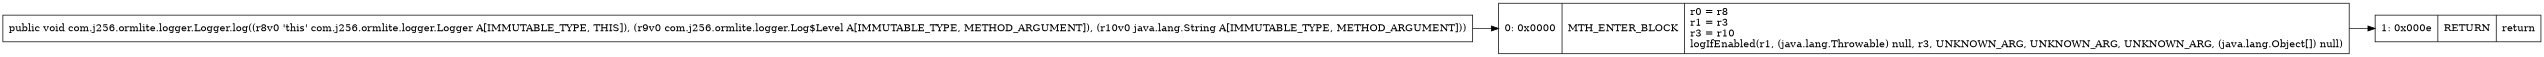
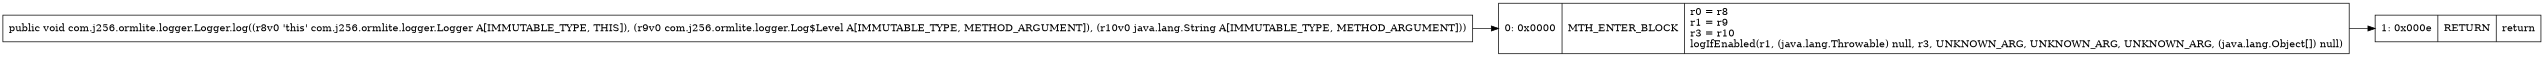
node "0: 0x0000": text "r1 = r3" -> "r1 = r9"
